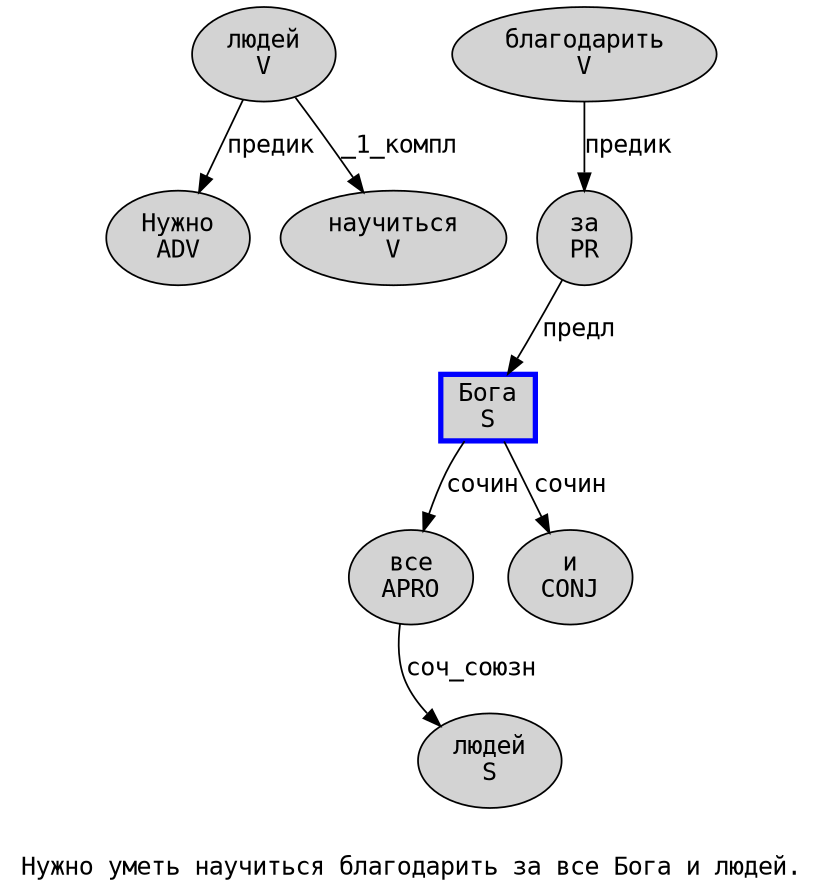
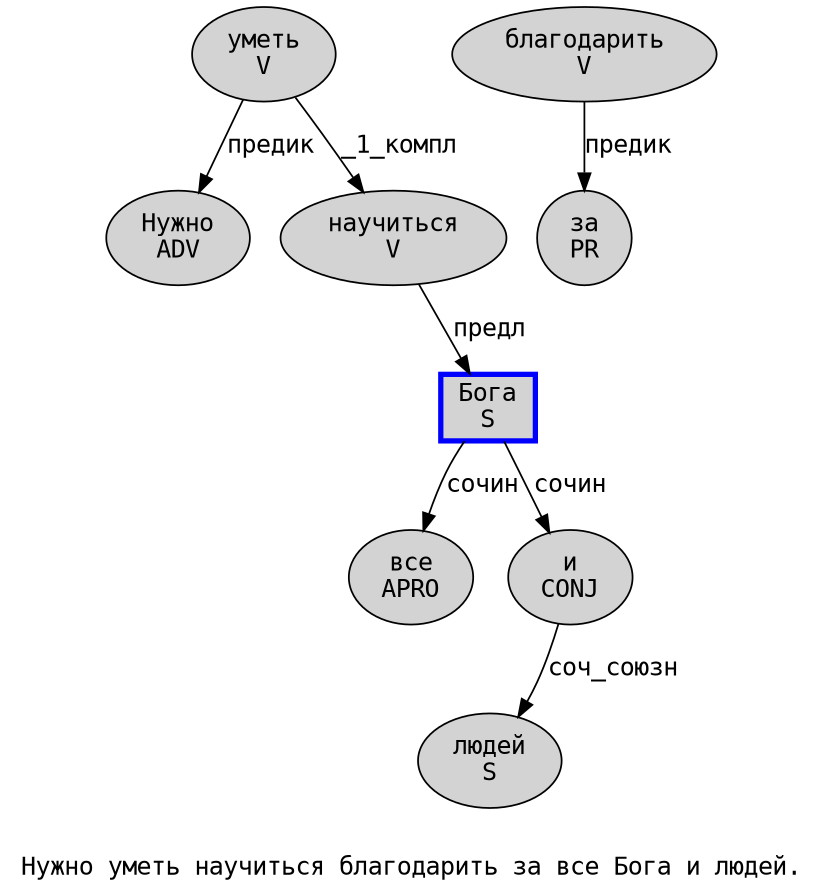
node "людей V": label "людей V" -> "уметь V"
edge "за PR" -> "Бога S": now "научиться V" -> "Бога S"
edge "все APRO" -> "людей S": now "и CONJ" -> "людей S"
